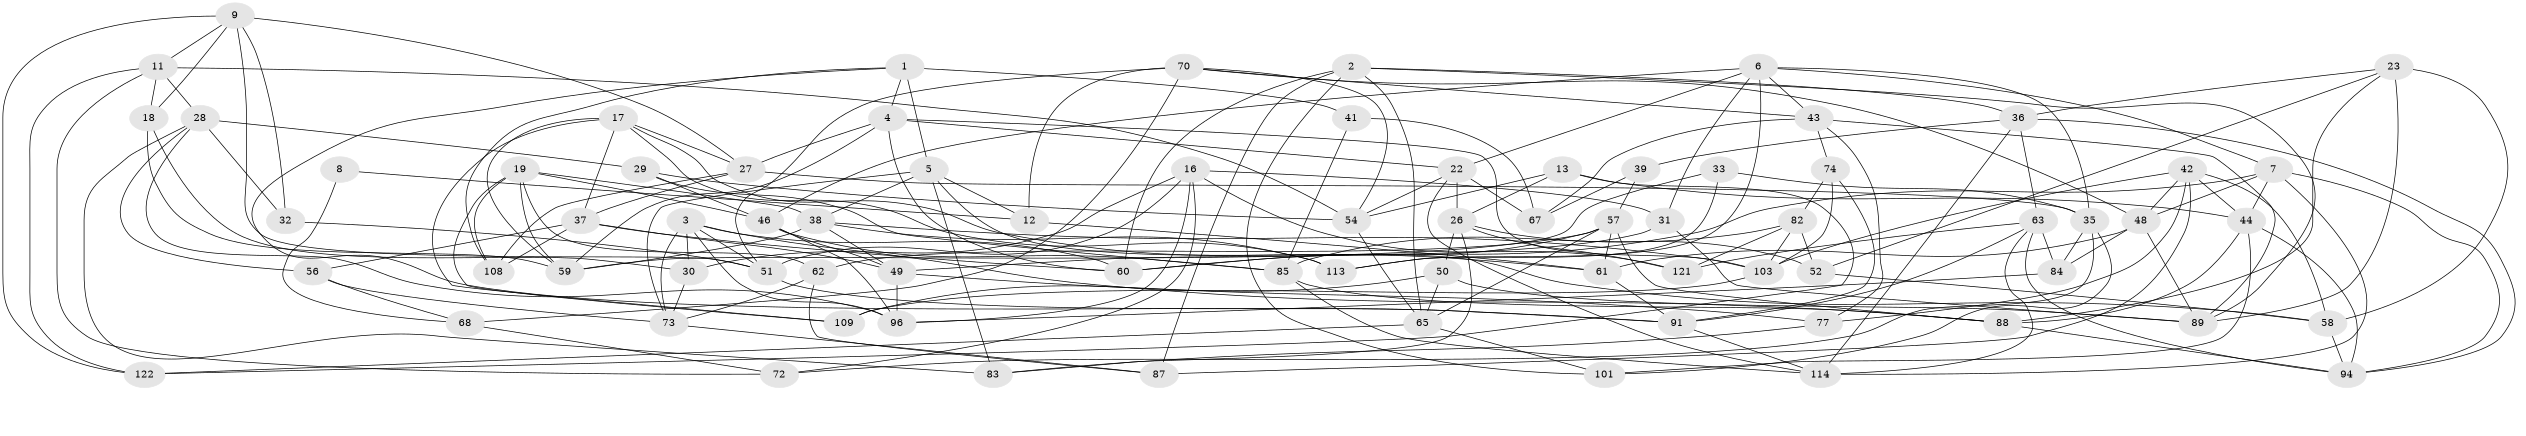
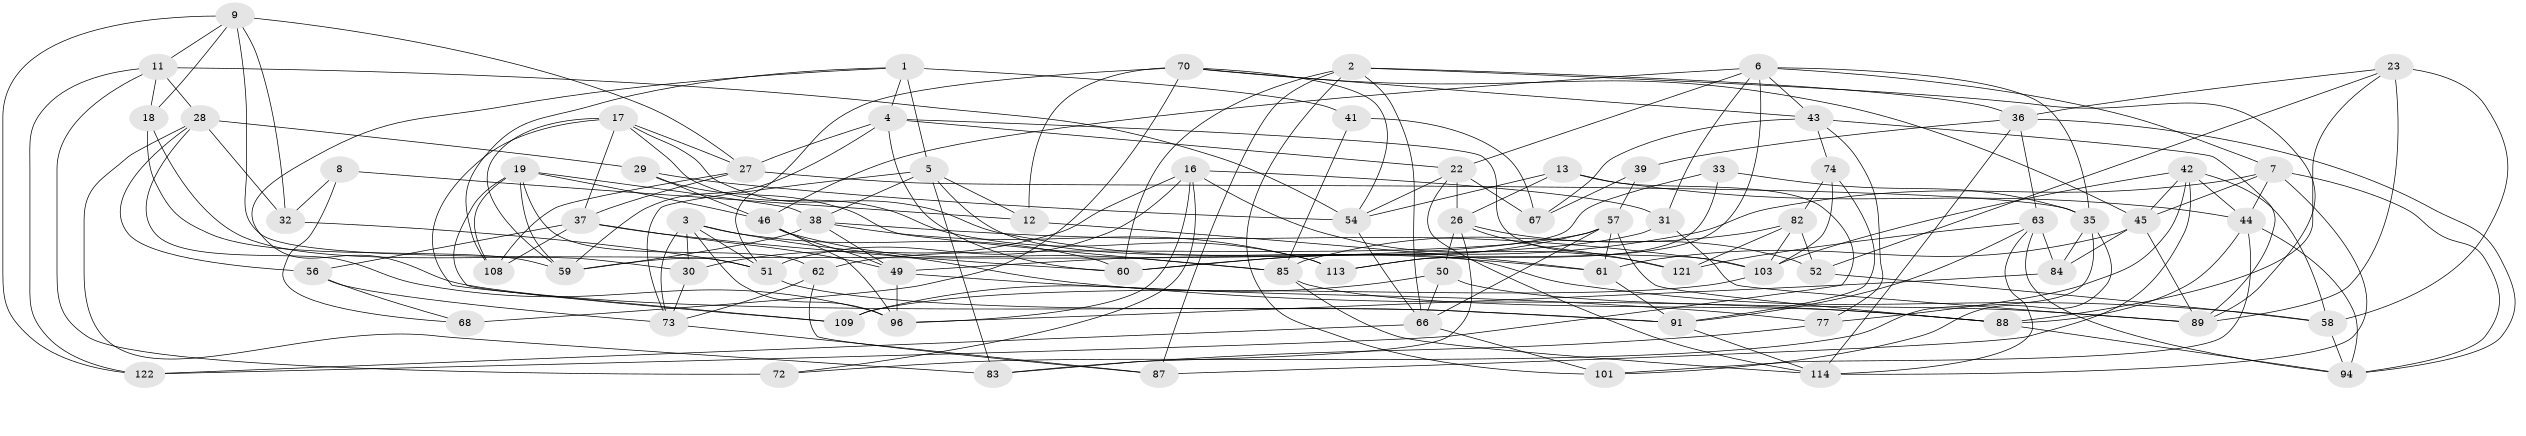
edge "8" -- "32": added
node "48": label "48" -> "45"
node "65": label "65" -> "66"
edge "68" -- "72": removed
